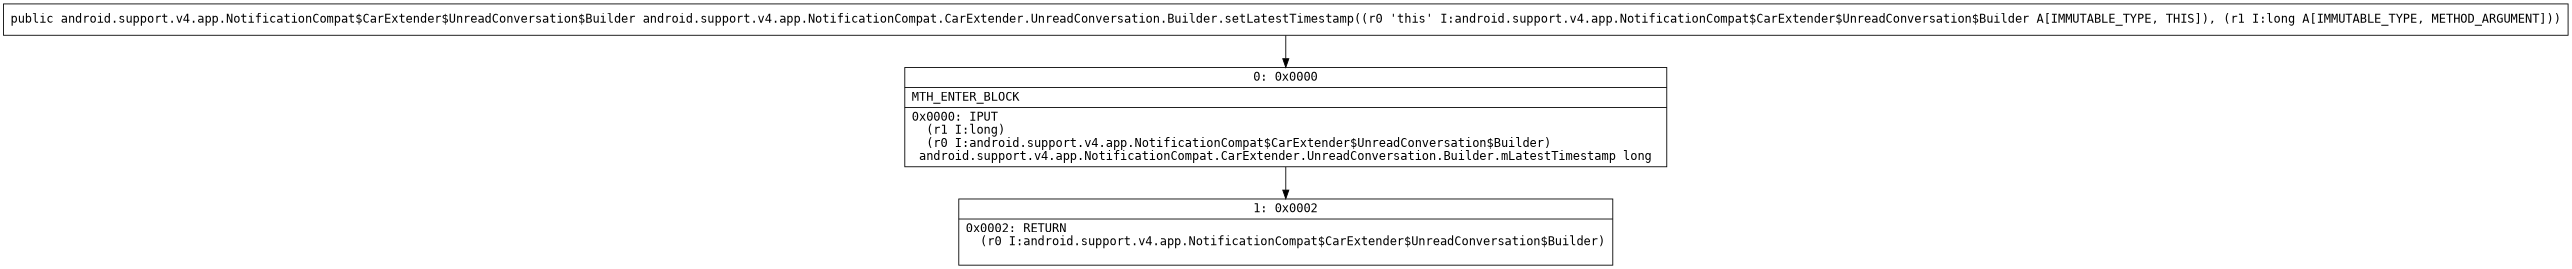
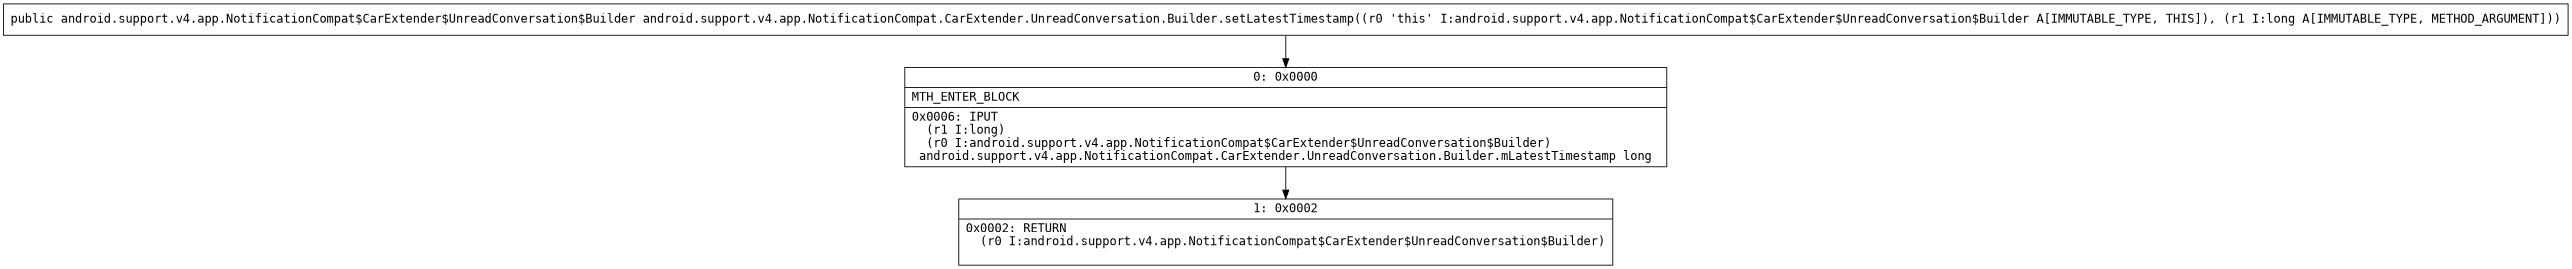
node "0: 0x0000": text "0x0000: IPUT" -> "0x0006: IPUT"
